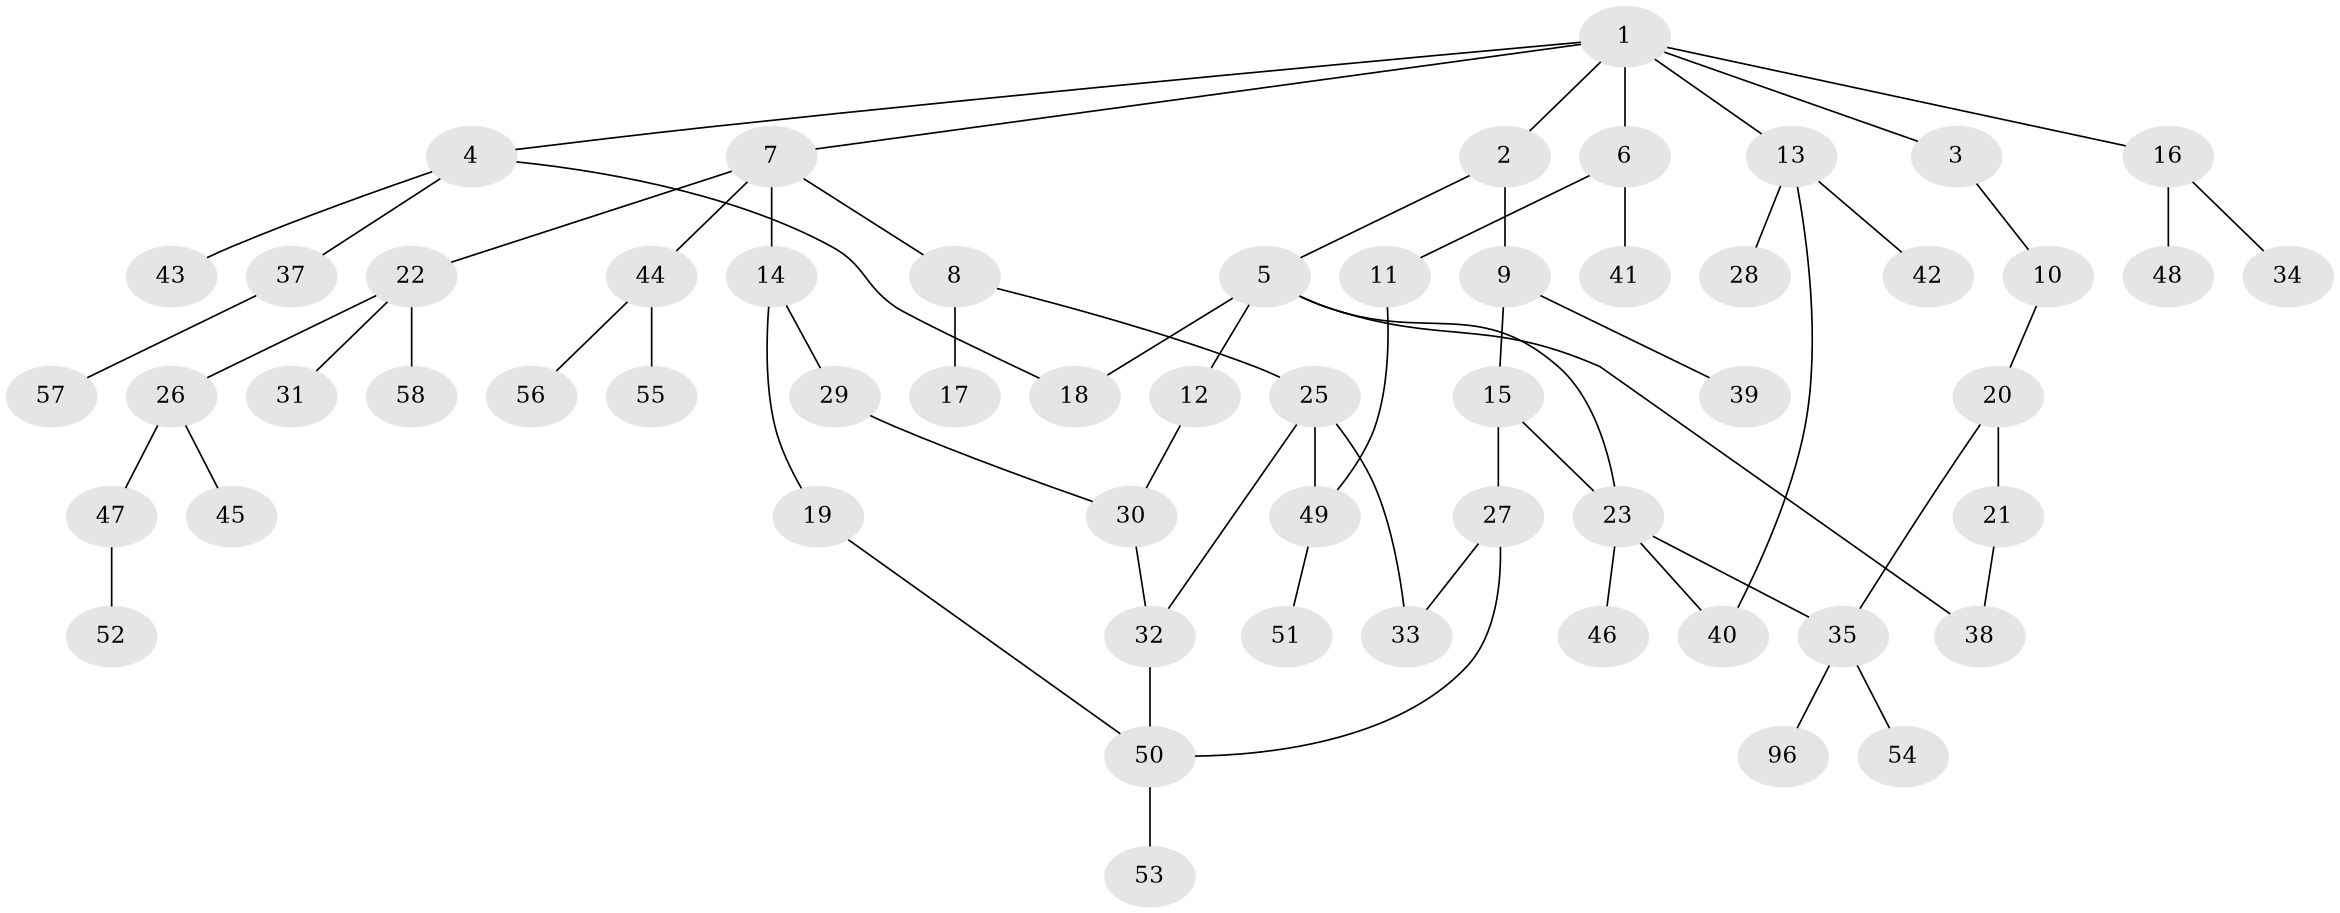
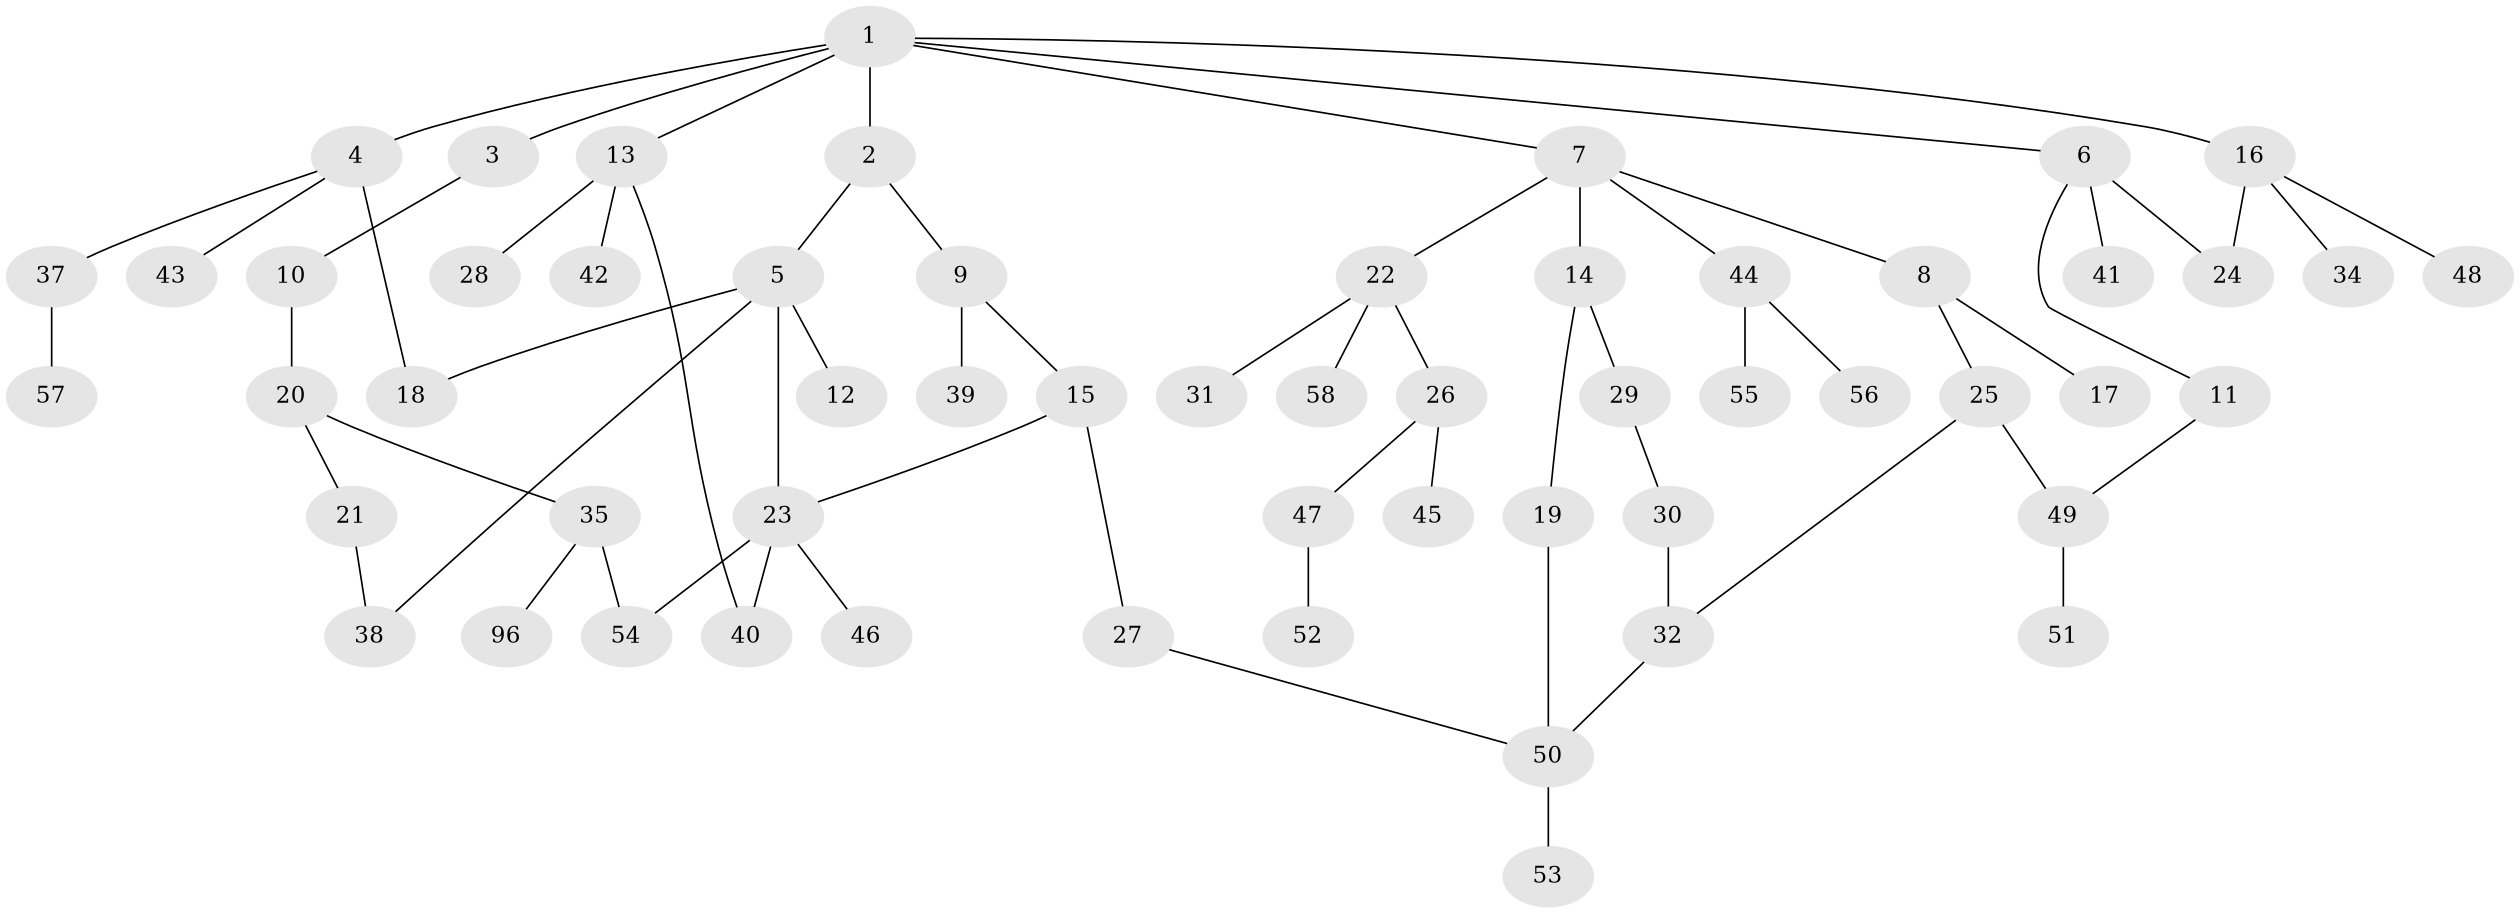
node "24": added
edge "12" -- "30": removed
edge "23" -- "35": now "23" -- "54"
node "33": removed
